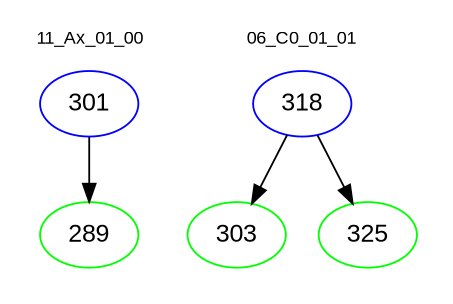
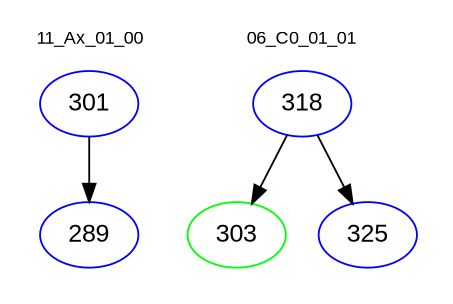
node "289": color green -> blue
node "325": color green -> blue
